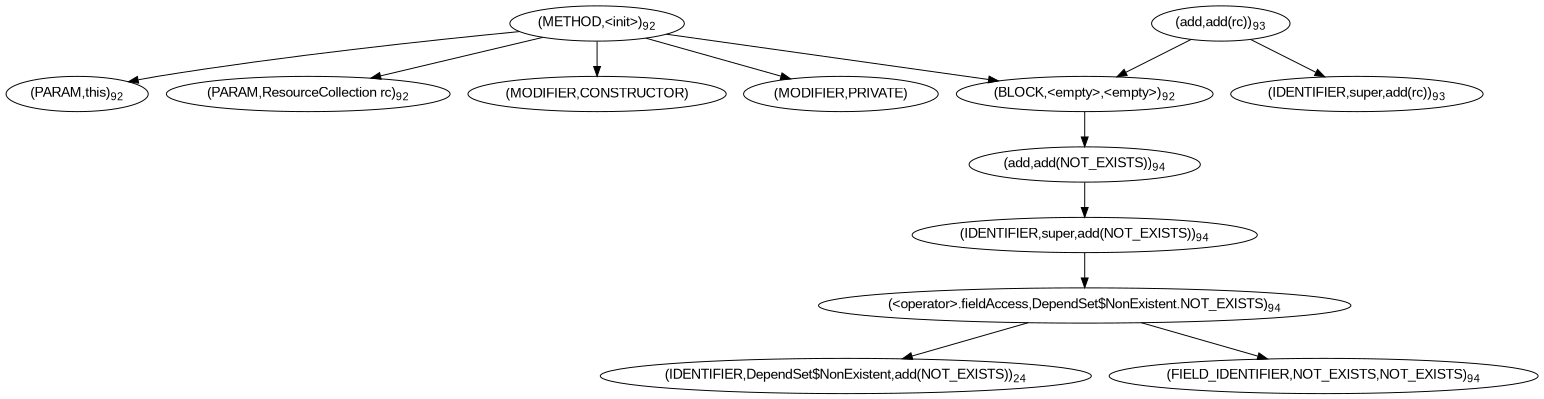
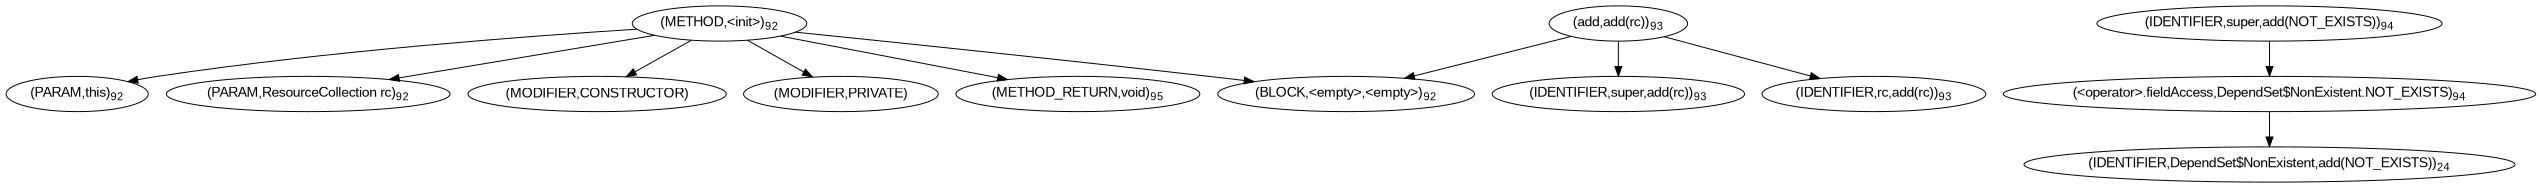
node "(METHOD_RETURN,void)": added
node "(IDENTIFIER,rc,add(rc))": added
node "(add,add(NOT_EXISTS))": removed
node "(FIELD_IDENTIFIER,NOT_EXISTS,NOT_EXISTS)": removed
